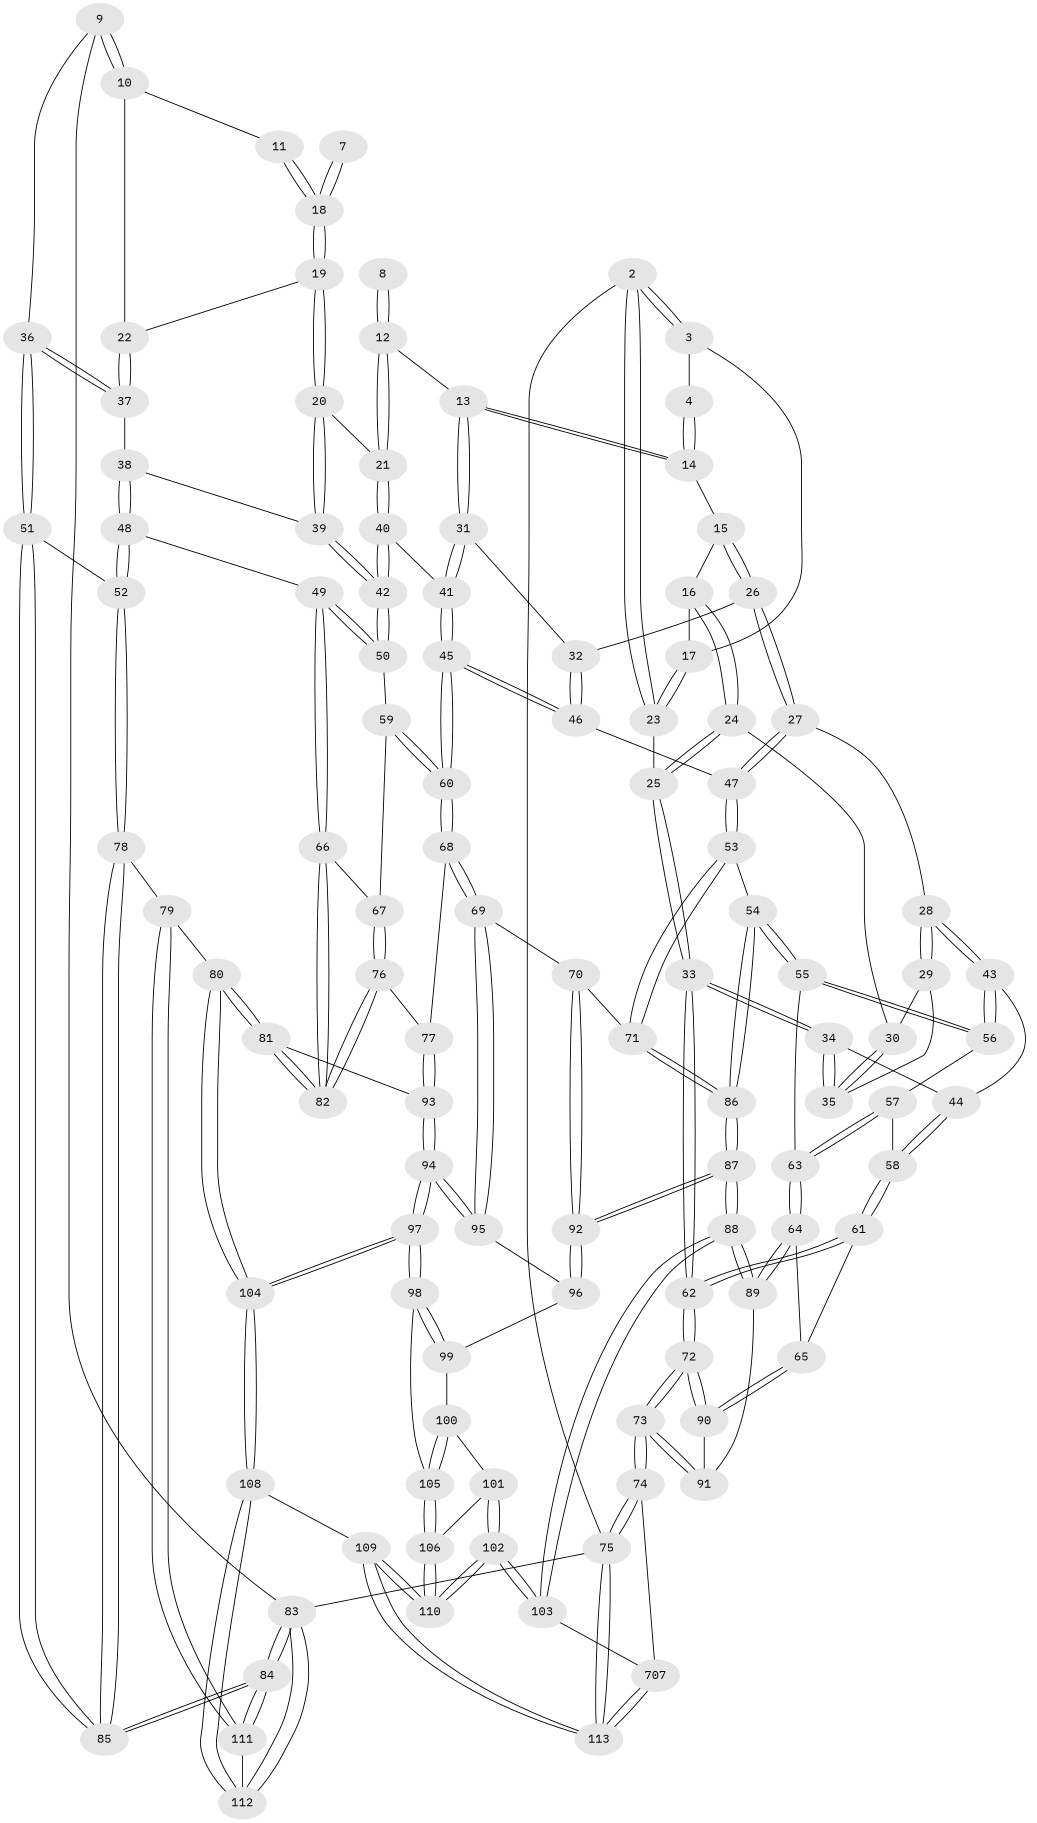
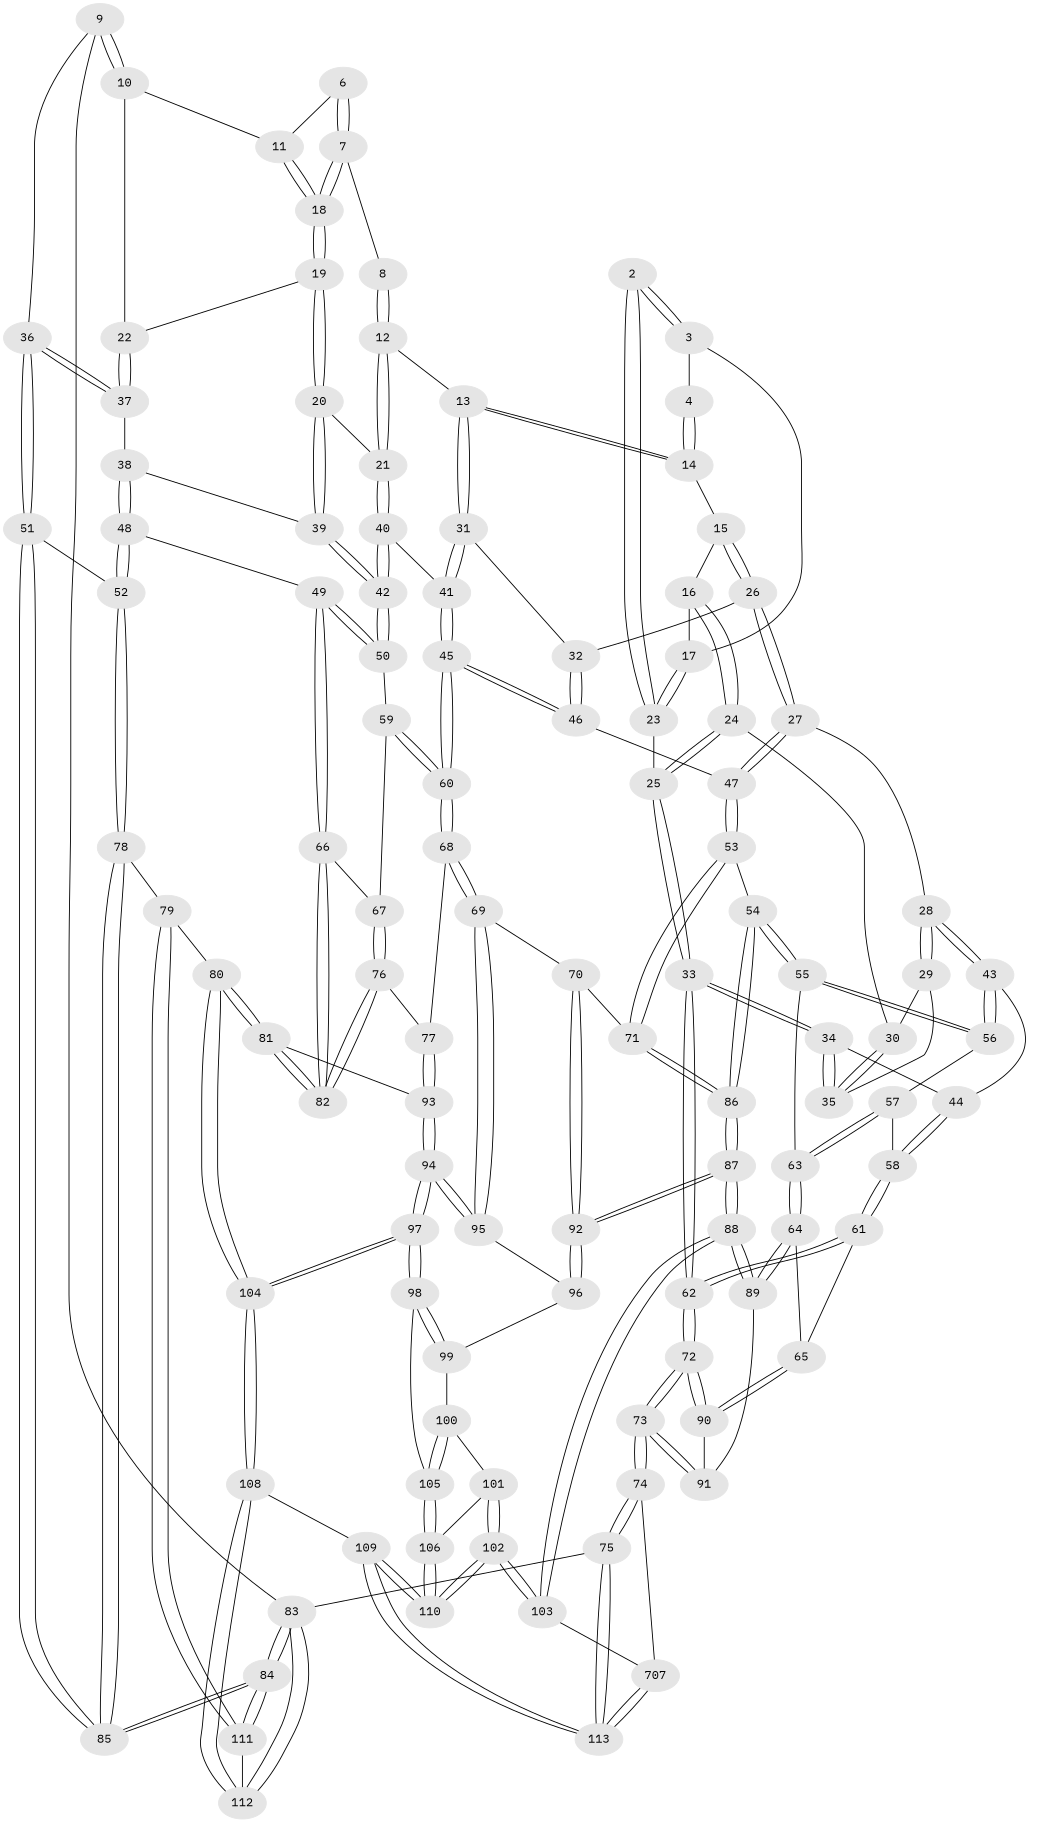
node "6": added
edge "7" -- "8": added
edge "2" -- "75": removed
